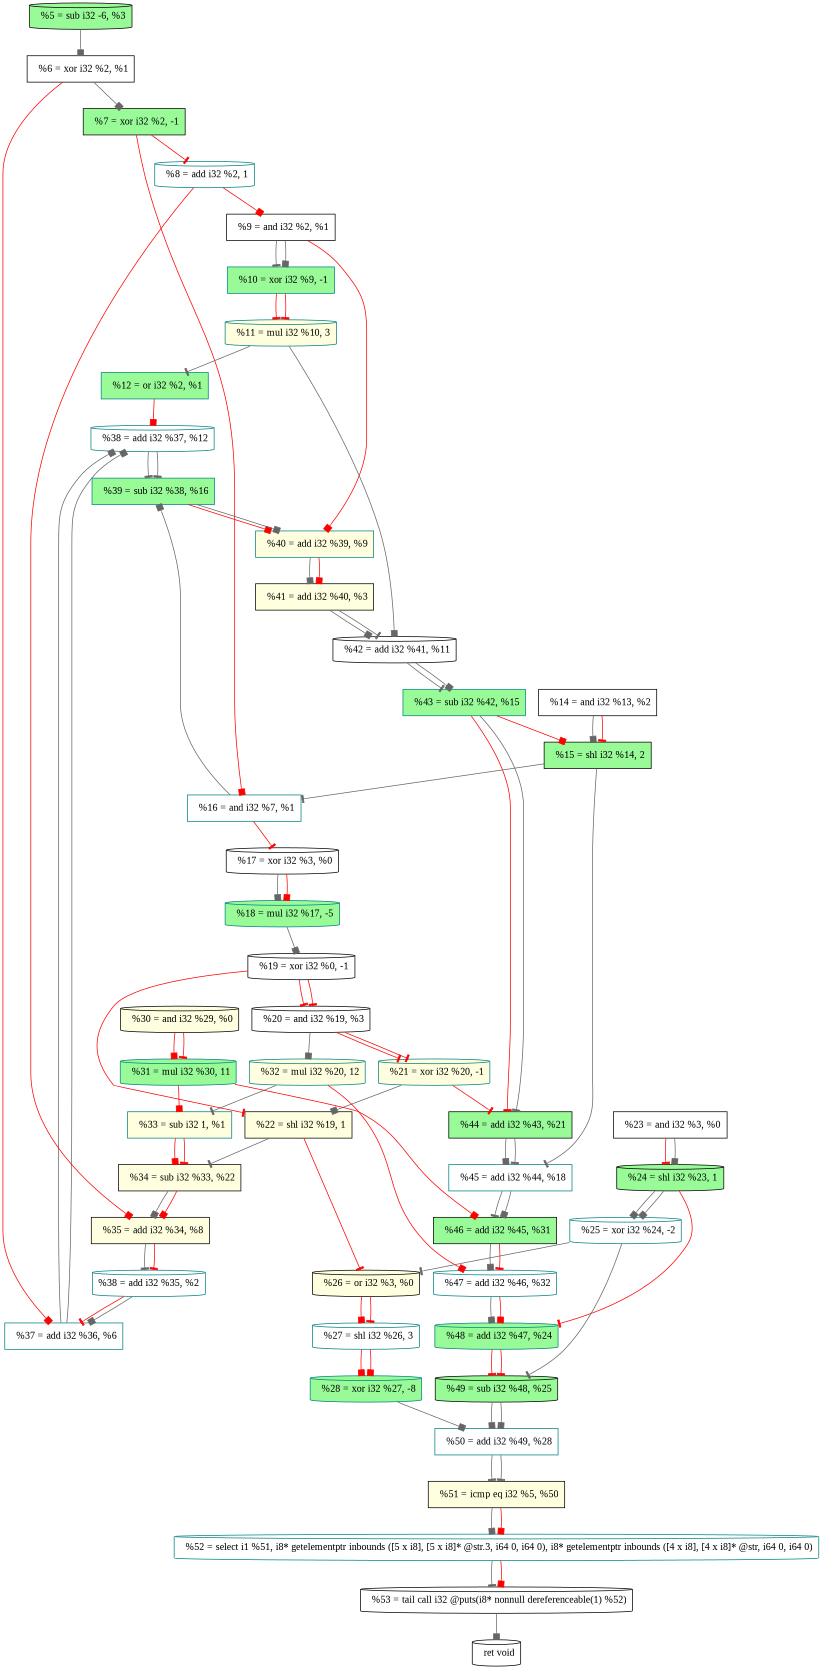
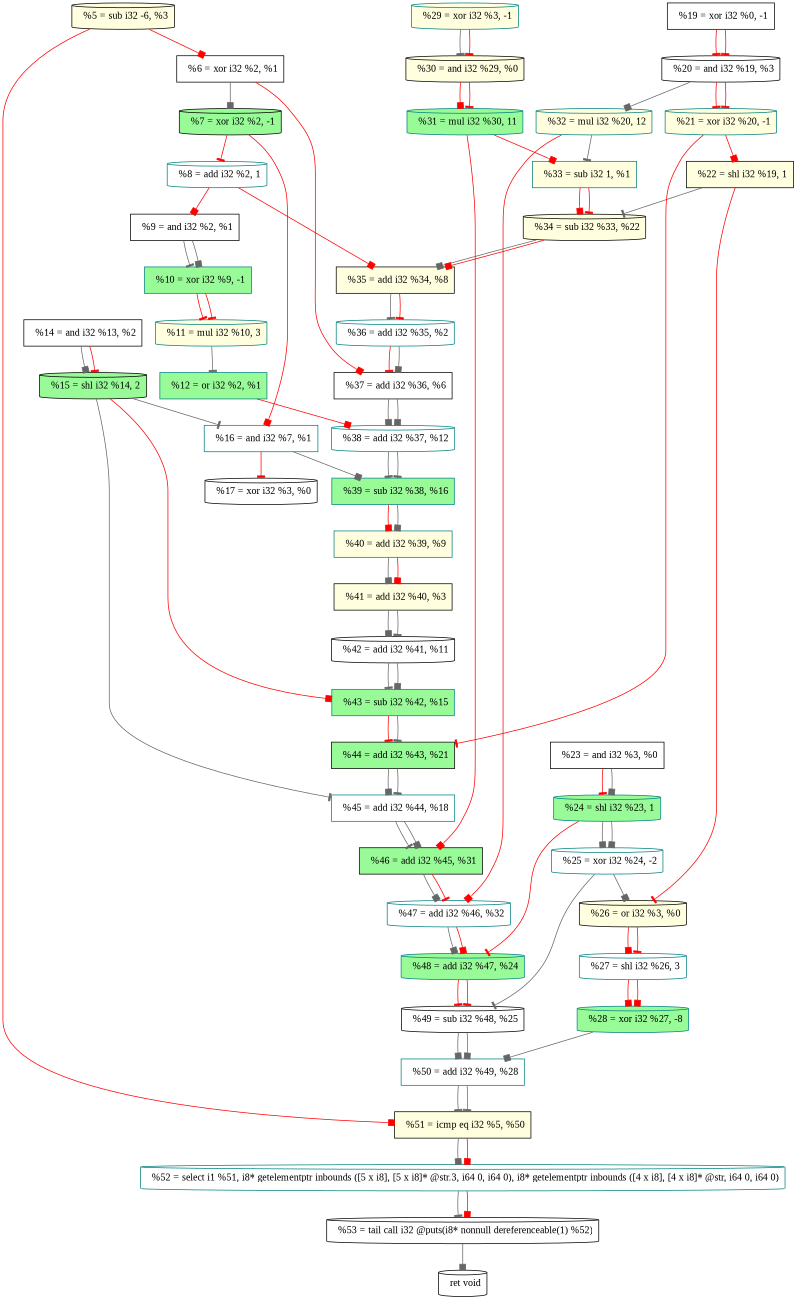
node "%5 = sub i32 -6, %3": fillcolor palegreen -> lightyellow
node "%29 = xor i32 %3, -1": added
edge "%5 = sub i32 -6, %3" -> "%6 = xor i32 %2, %1": color gray40 -> red
node "%7 = xor i32 %2, -1": shape box -> cylinder
edge "%9 = and i32 %2, %1" -> "%40 = add i32 %39, %9": removed
edge "%11 = mul i32 %10, 3" -> "%42 = add i32 %41, %11": removed
edge "%5 = sub i32 -6, %3" -> "%51 = icmp eq i32 %5, %50": added
edge "%43 = sub i32 %42, %15" -> "%15 = shl i32 %14, 2": reversed
node "%15 = shl i32 %14, 2": shape box -> cylinder
node "%18 = mul i32 %17, -5": removed
node "%19 = xor i32 %0, -1": shape cylinder -> box
edge "%19 = xor i32 %0, -1" -> "%22 = shl i32 %19, 1": removed
edge "%21 = xor i32 %20, -1" -> "%22 = shl i32 %19, 1": color gray40 -> red
node "%34 = sub i32 %33, %22": shape box -> cylinder
node "%24 = shl i32 %23, 1": color black -> teal
edge "%25 = xor i32 %24, -2" -> "%26 = or i32 %3, %0": arrowhead tee -> box
node "%38 = add i32 %35, %2": label "%38 = add i32 %35, %2" -> "%36 = add i32 %35, %2"
node "%37 = add i32 %36, %6": color teal -> black
node "%49 = sub i32 %48, %25": fillcolor palegreen -> white
